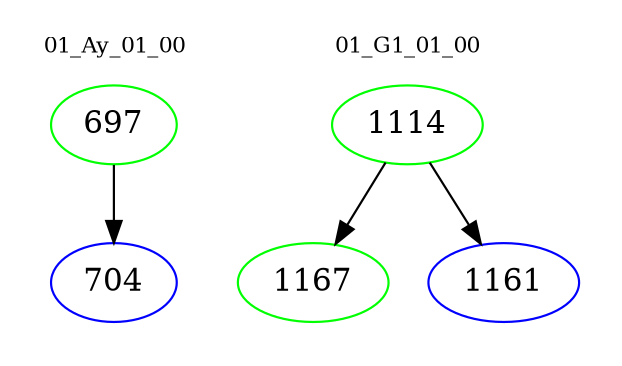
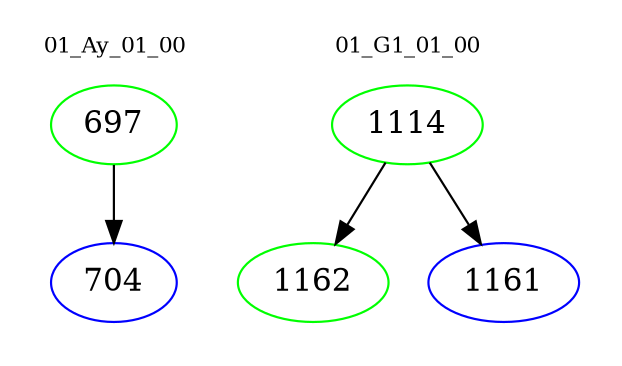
node "1167": label "1167" -> "1162"
